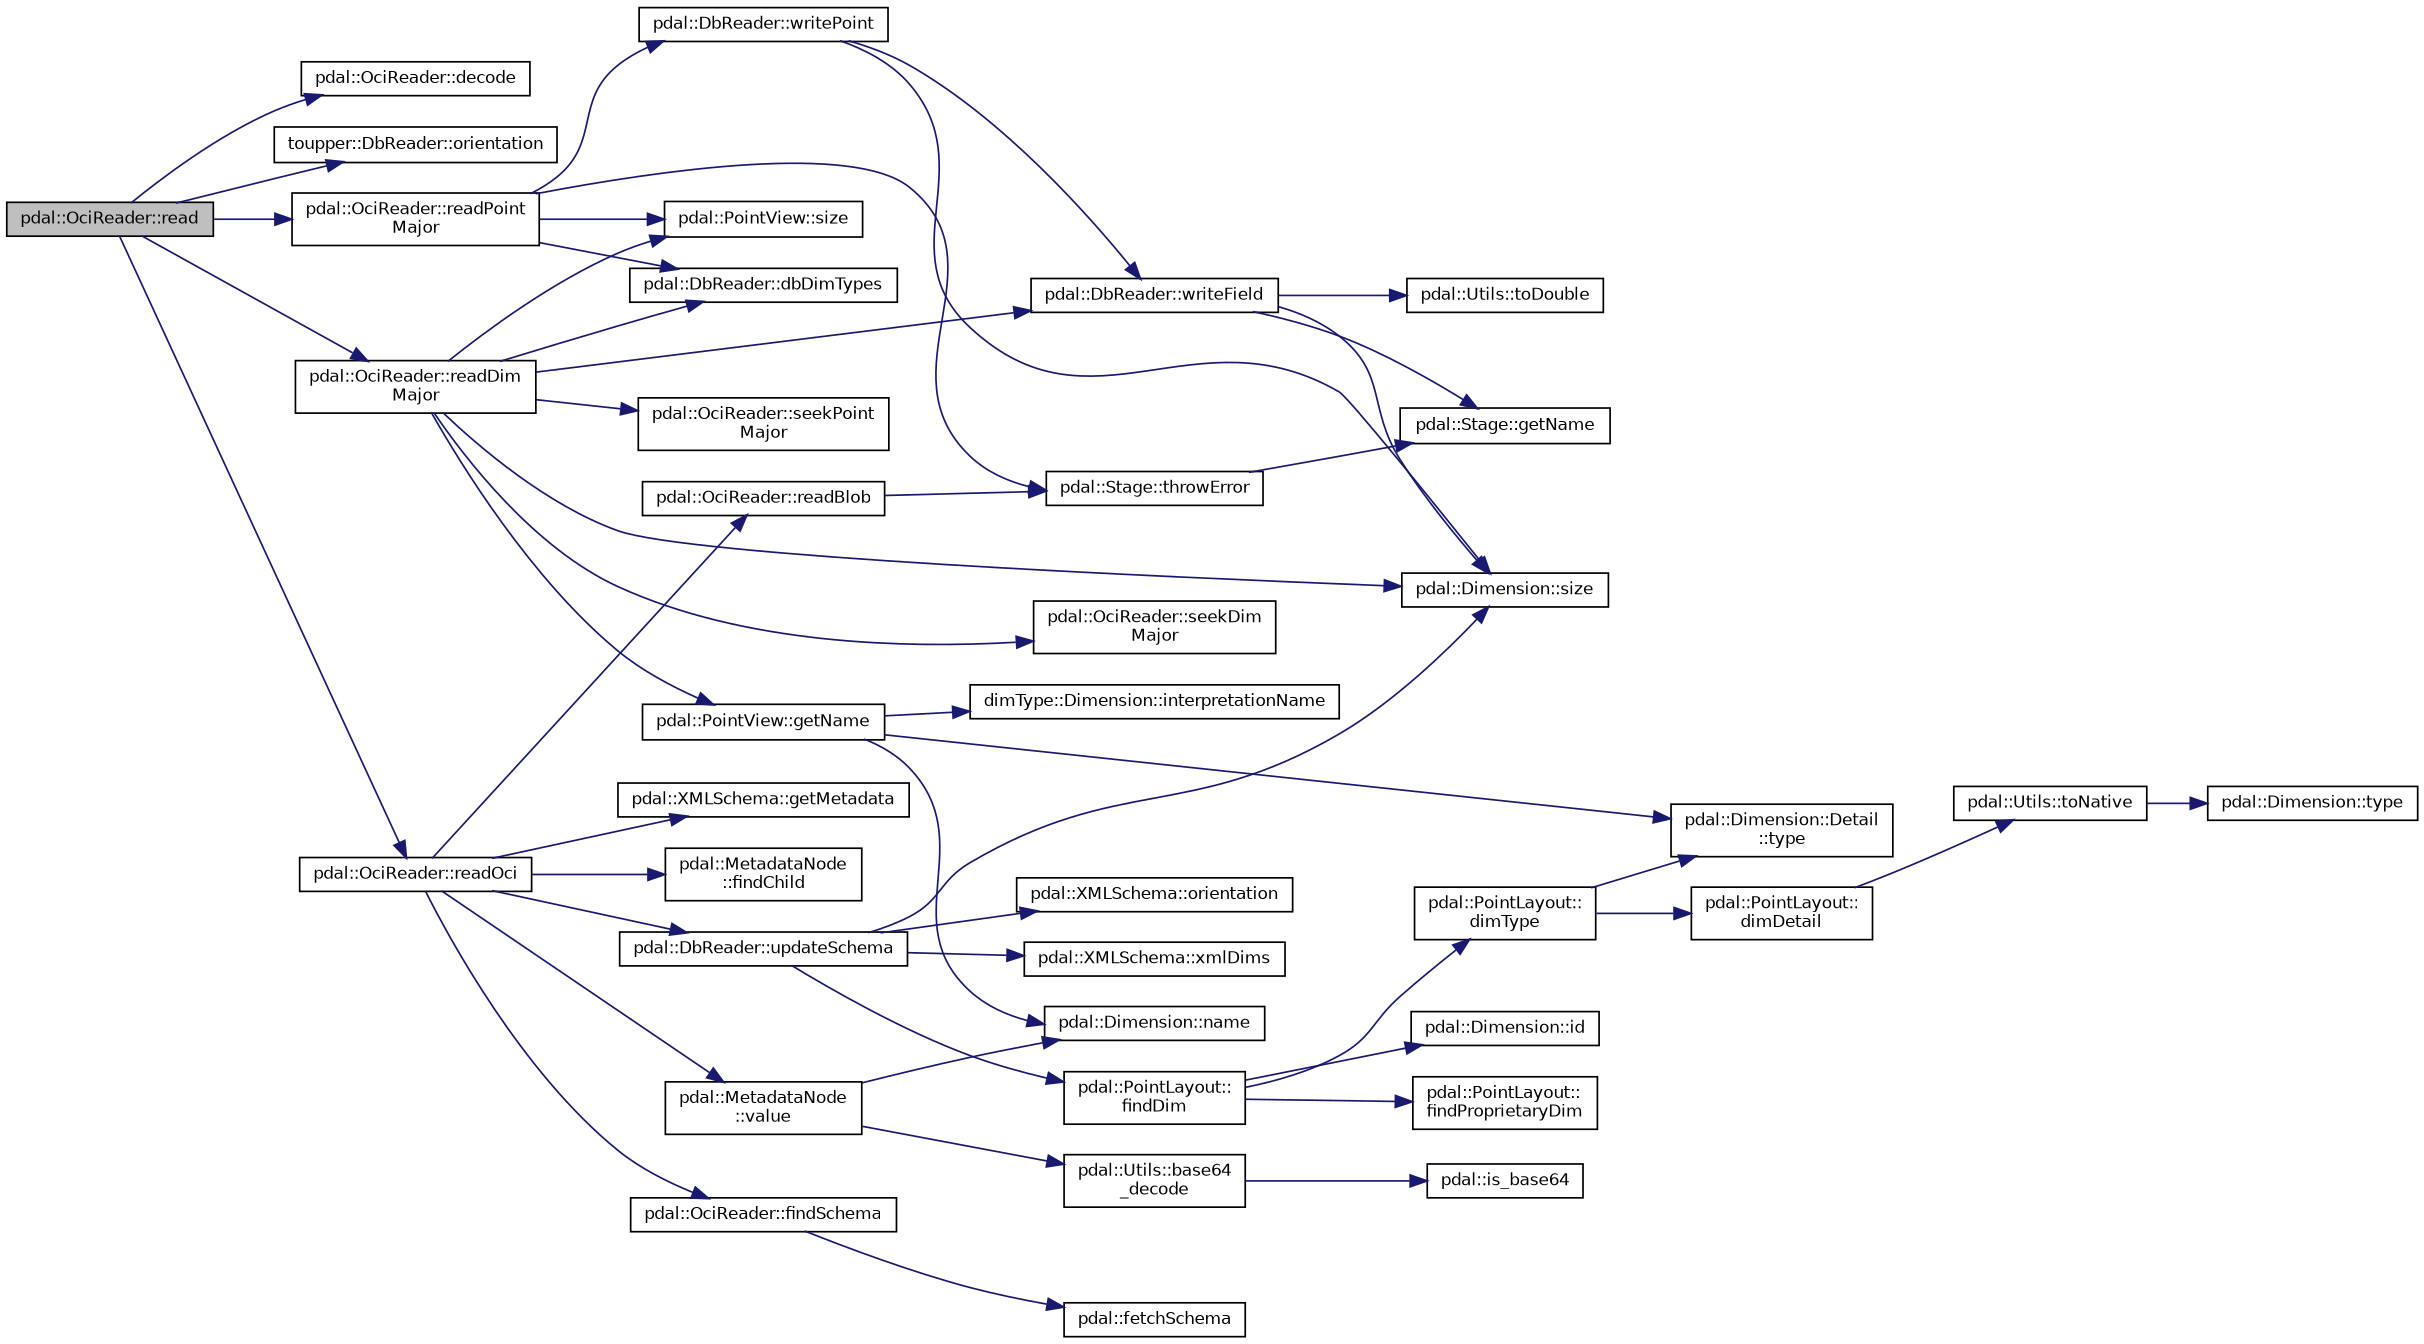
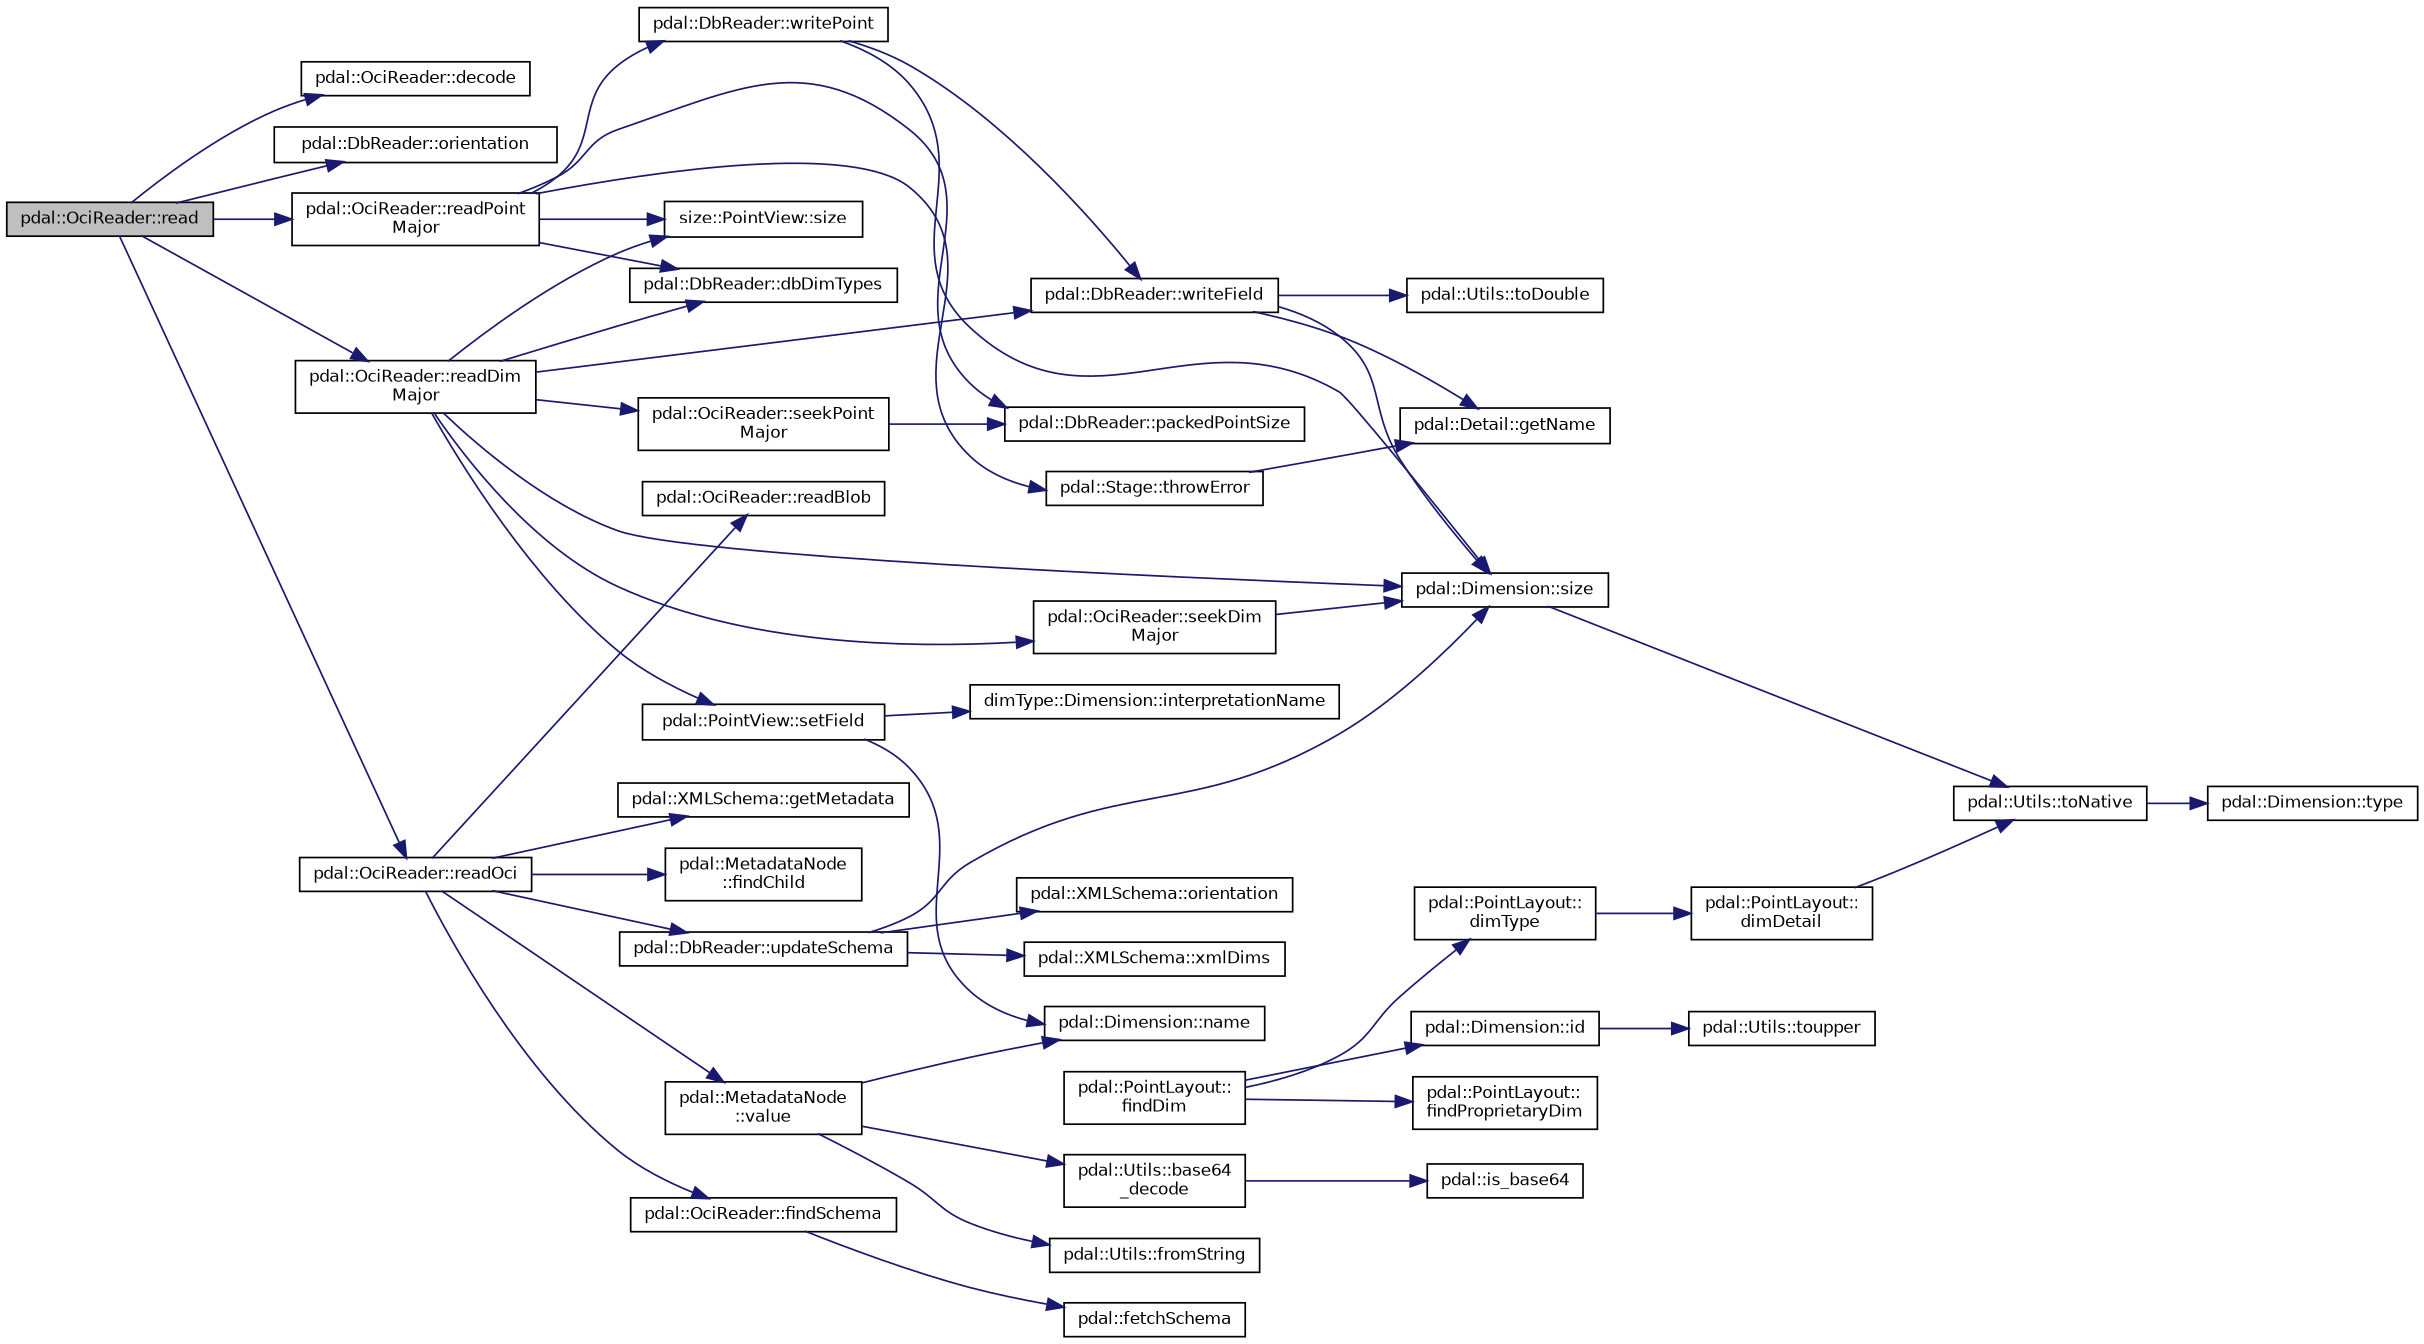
node "toupper::DbReader::orientation": label "toupper::DbReader::orientation" -> "pdal::DbReader::orientation"
node "pdal::PointView::size": label "pdal::PointView::size" -> "size::PointView::size"
node "pdal::DbReader::packedPointSize": added
node "pdal::Stage::getName": label "pdal::Stage::getName" -> "pdal::Detail::getName"
edge "pdal::OciReader::readBlob" -> "pdal::Stage::throwError": removed
edge "pdal::OciReader::seekDim Major" -> "pdal::Dimension::size": added
edge "pdal::Dimension::size" -> "pdal::Utils::toNative": added
node "pdal::PointView::getName": label "pdal::PointView::getName" -> "pdal::PointView::setField"
node "pdal::Dimension::Detail ::type": removed
node "pdal::Utils::toupper": added
edge "pdal::DbReader::updateSchema" -> "pdal::PointLayout:: findDim": removed
node "pdal::Utils::fromString": added
